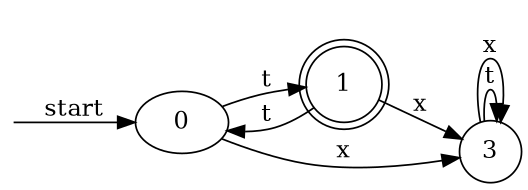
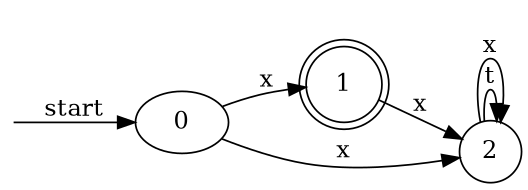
edge "0" -> "1": label "t" -> "x"
edge "1" -> "0": removed, label "t"
node "3": label "3" -> "2"
